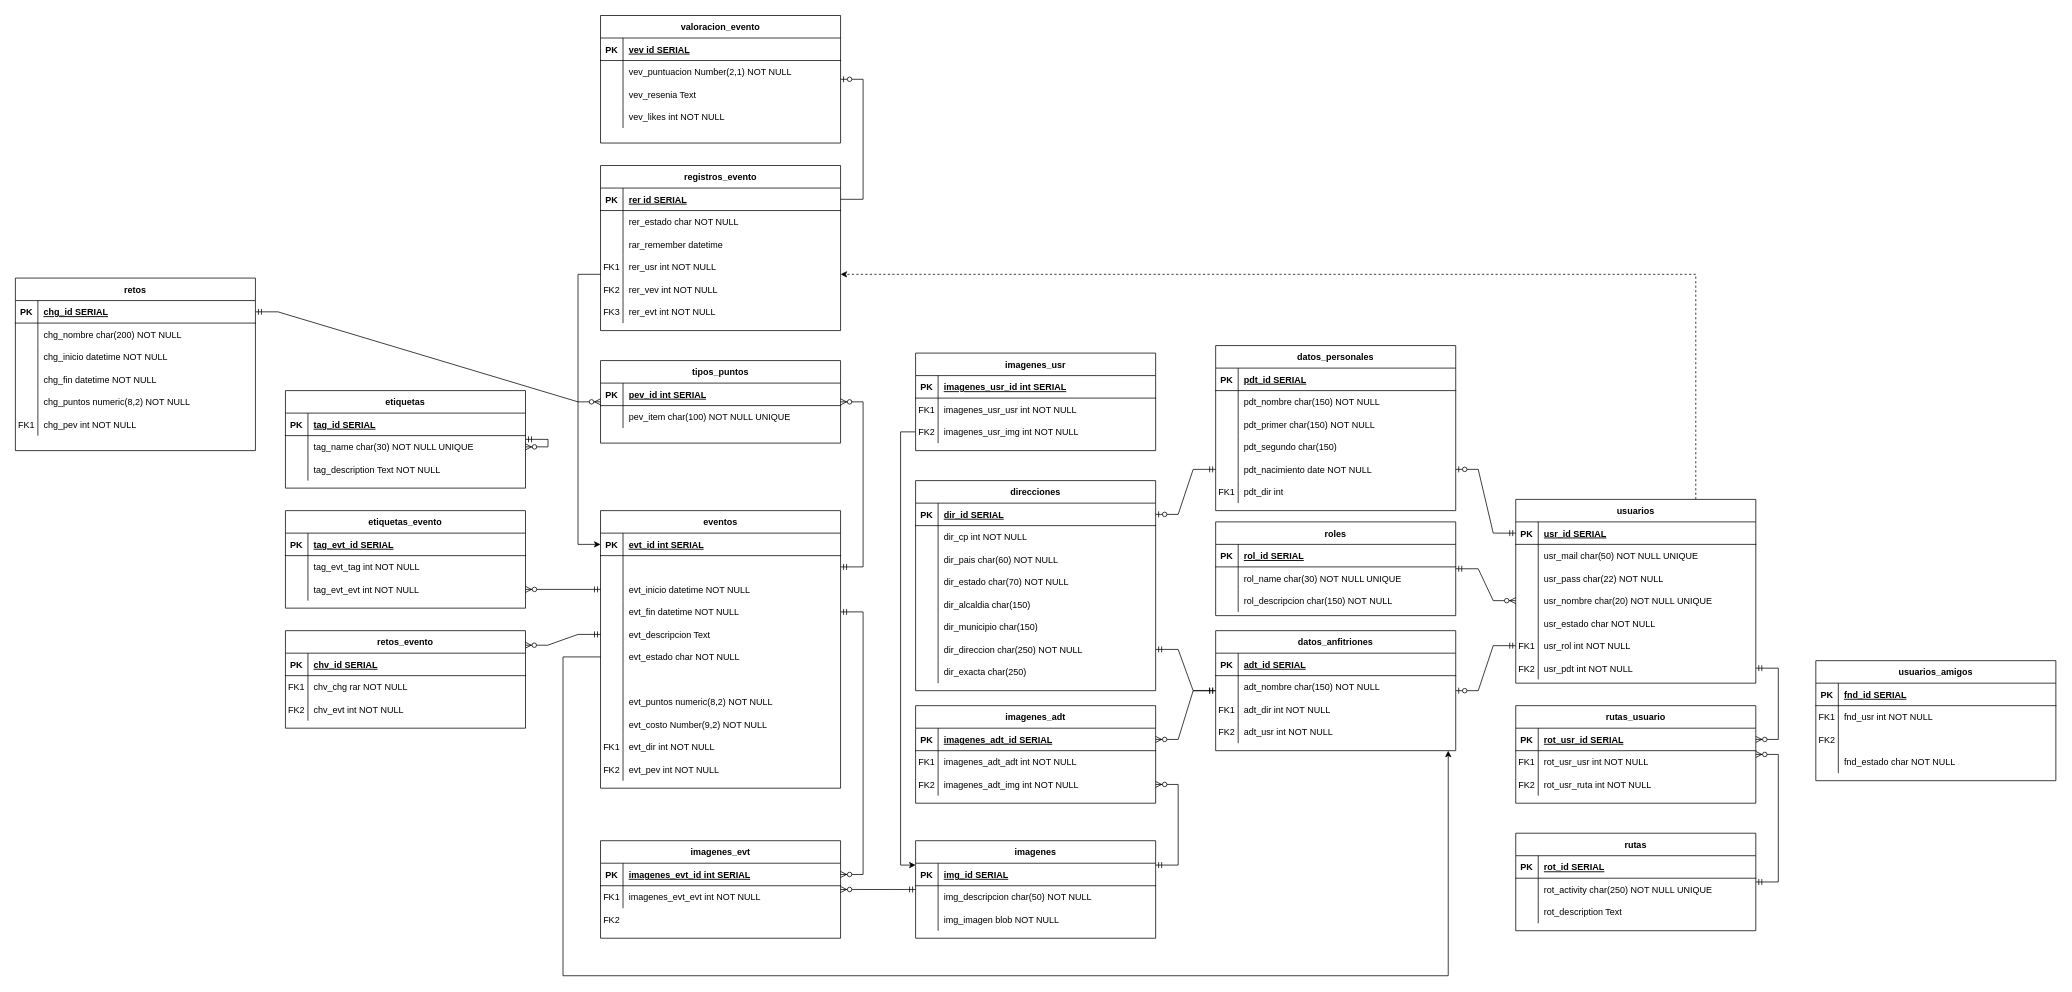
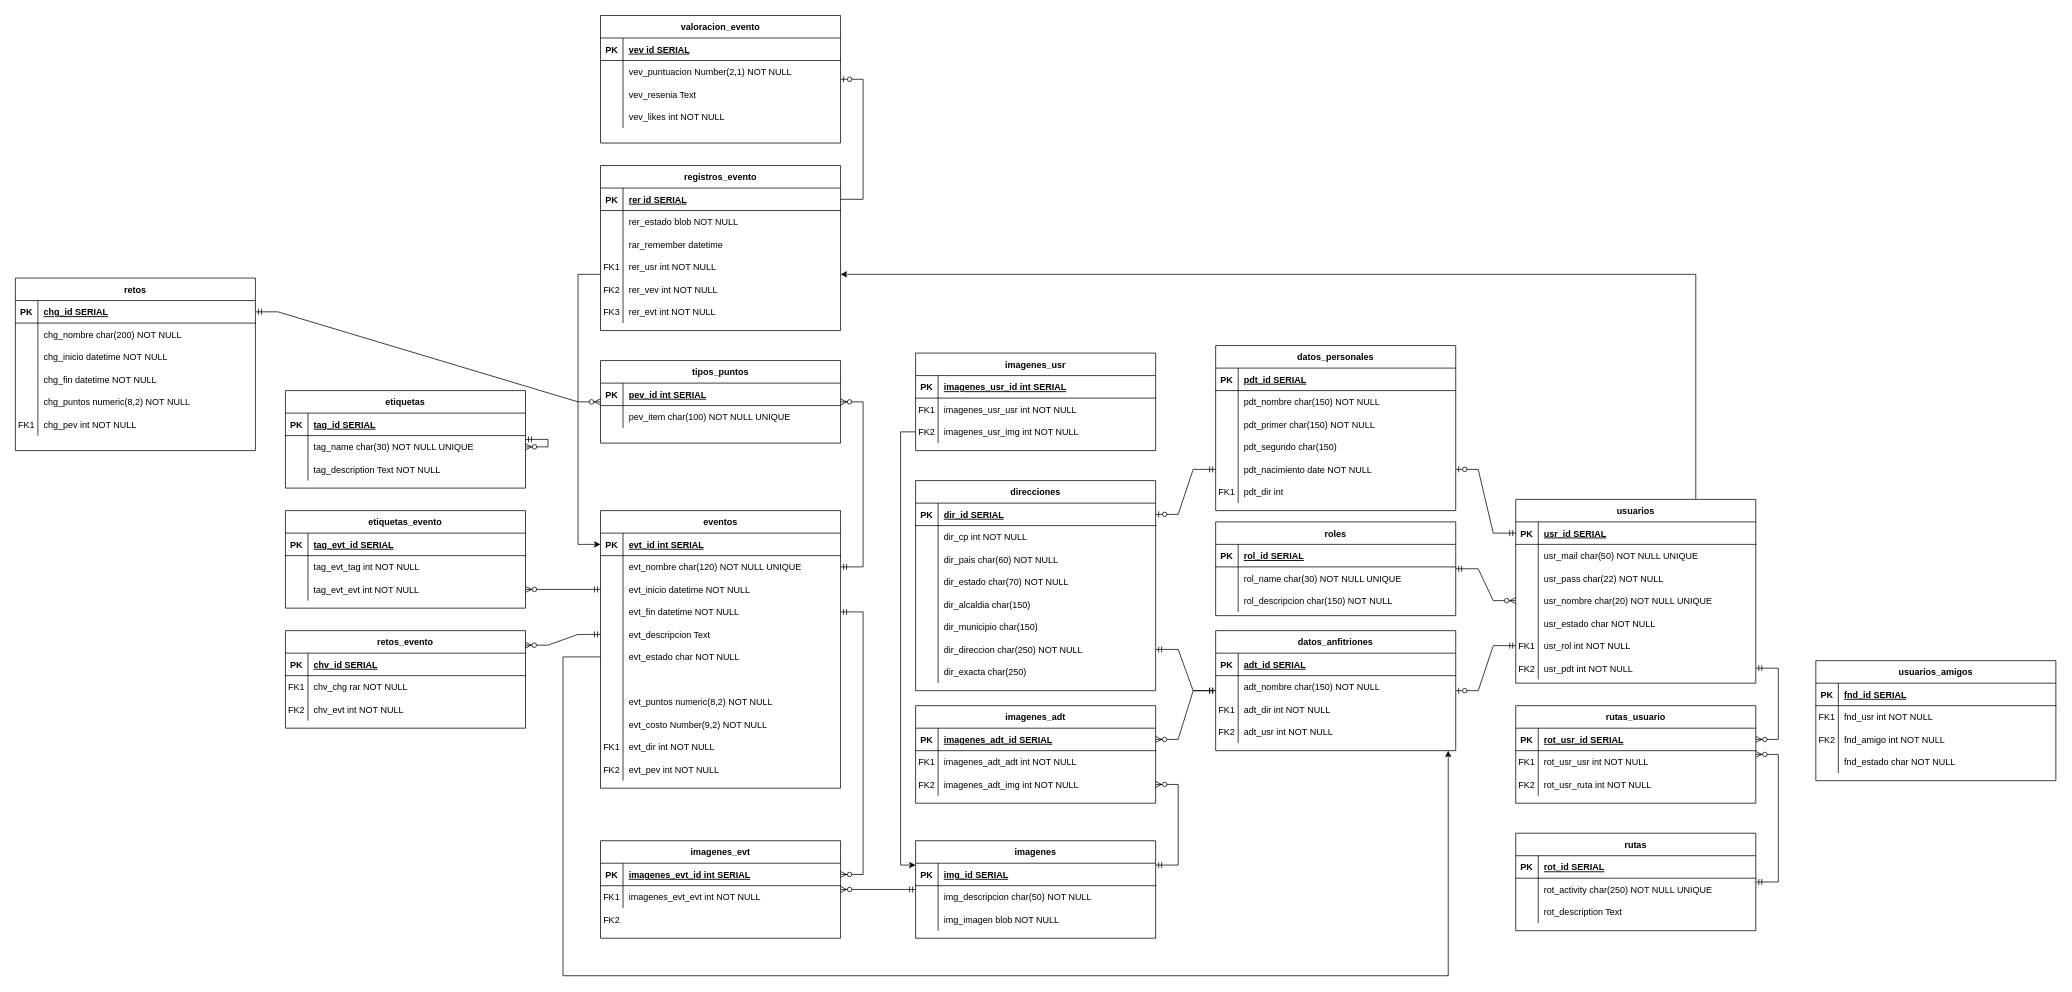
node "rer_estado char NOT NULL": label "rer_estado char NOT NULL" -> "rer_estado blob NOT NULL"
edge "usuarios" -> "registros_evento": style dashed -> solid
node "evt_nombre char(120) NOT NULL UNIQUE": added
node "fnd_amigo int NOT NULL": added
